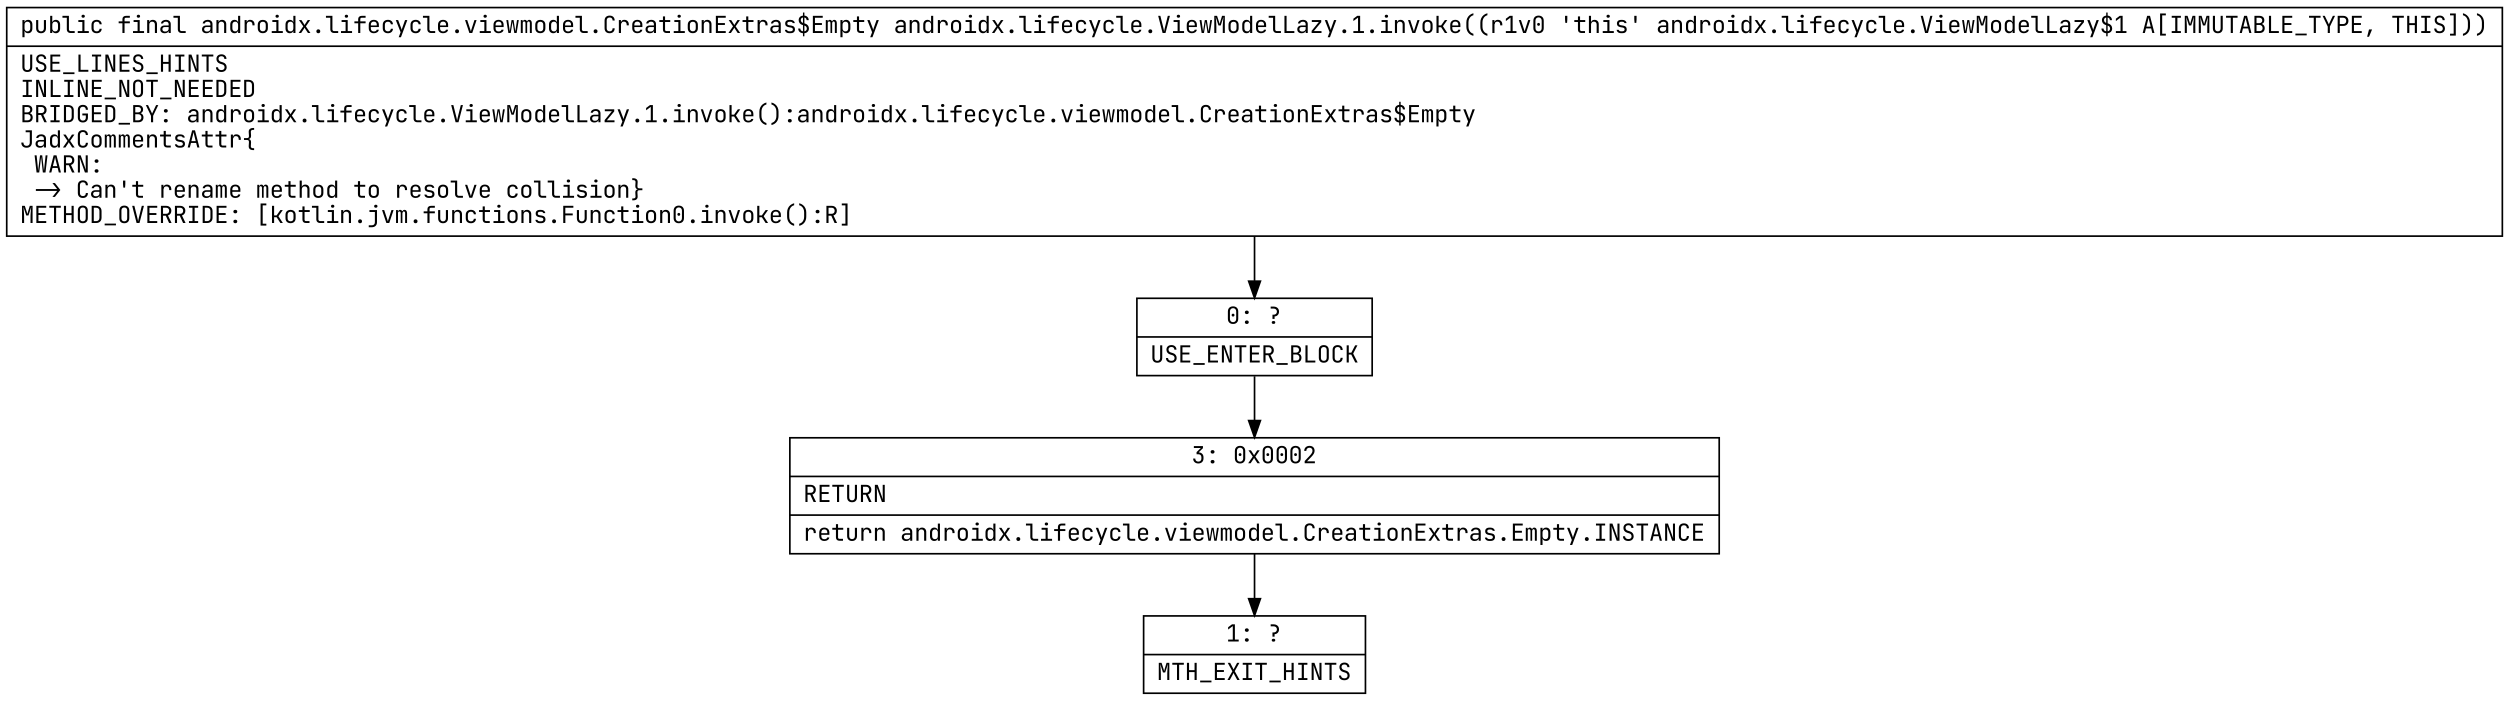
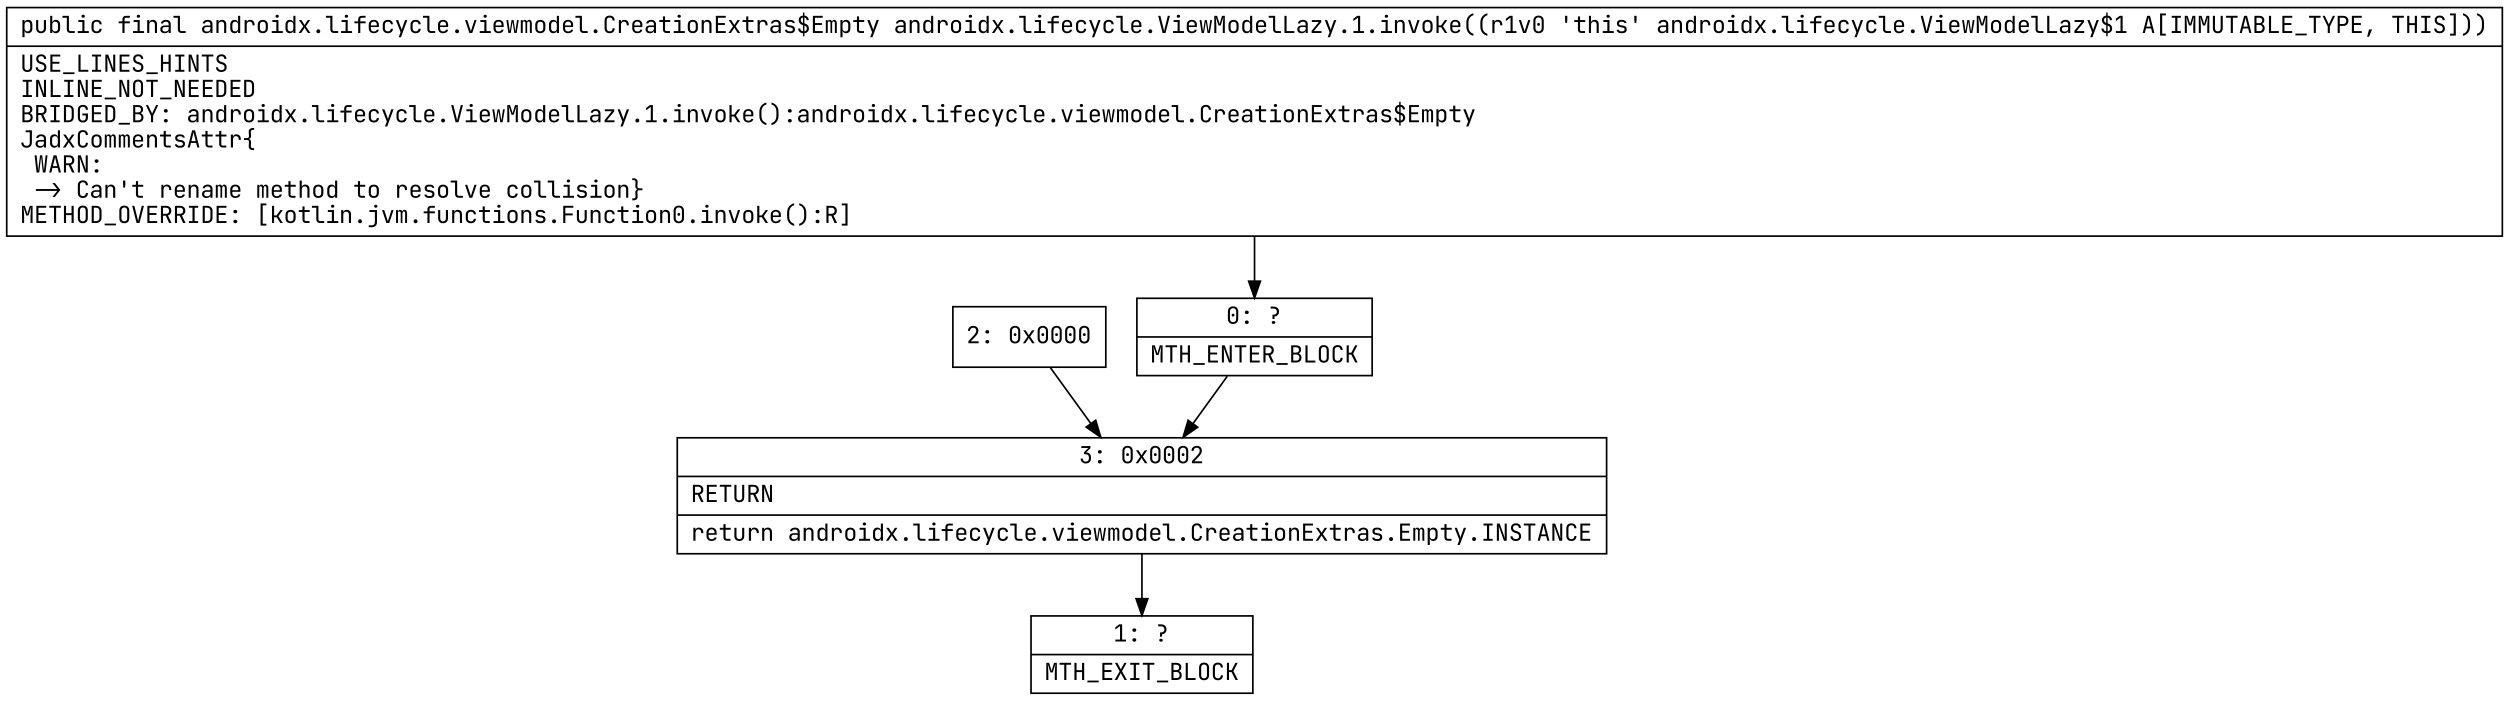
node "2: 0x0000": added
node "0: ?": text "USE_ENTER_BLOCK" -> "MTH_ENTER_BLOCK"
node "1: ?": text "MTH_EXIT_HINTS" -> "MTH_EXIT_BLOCK"
